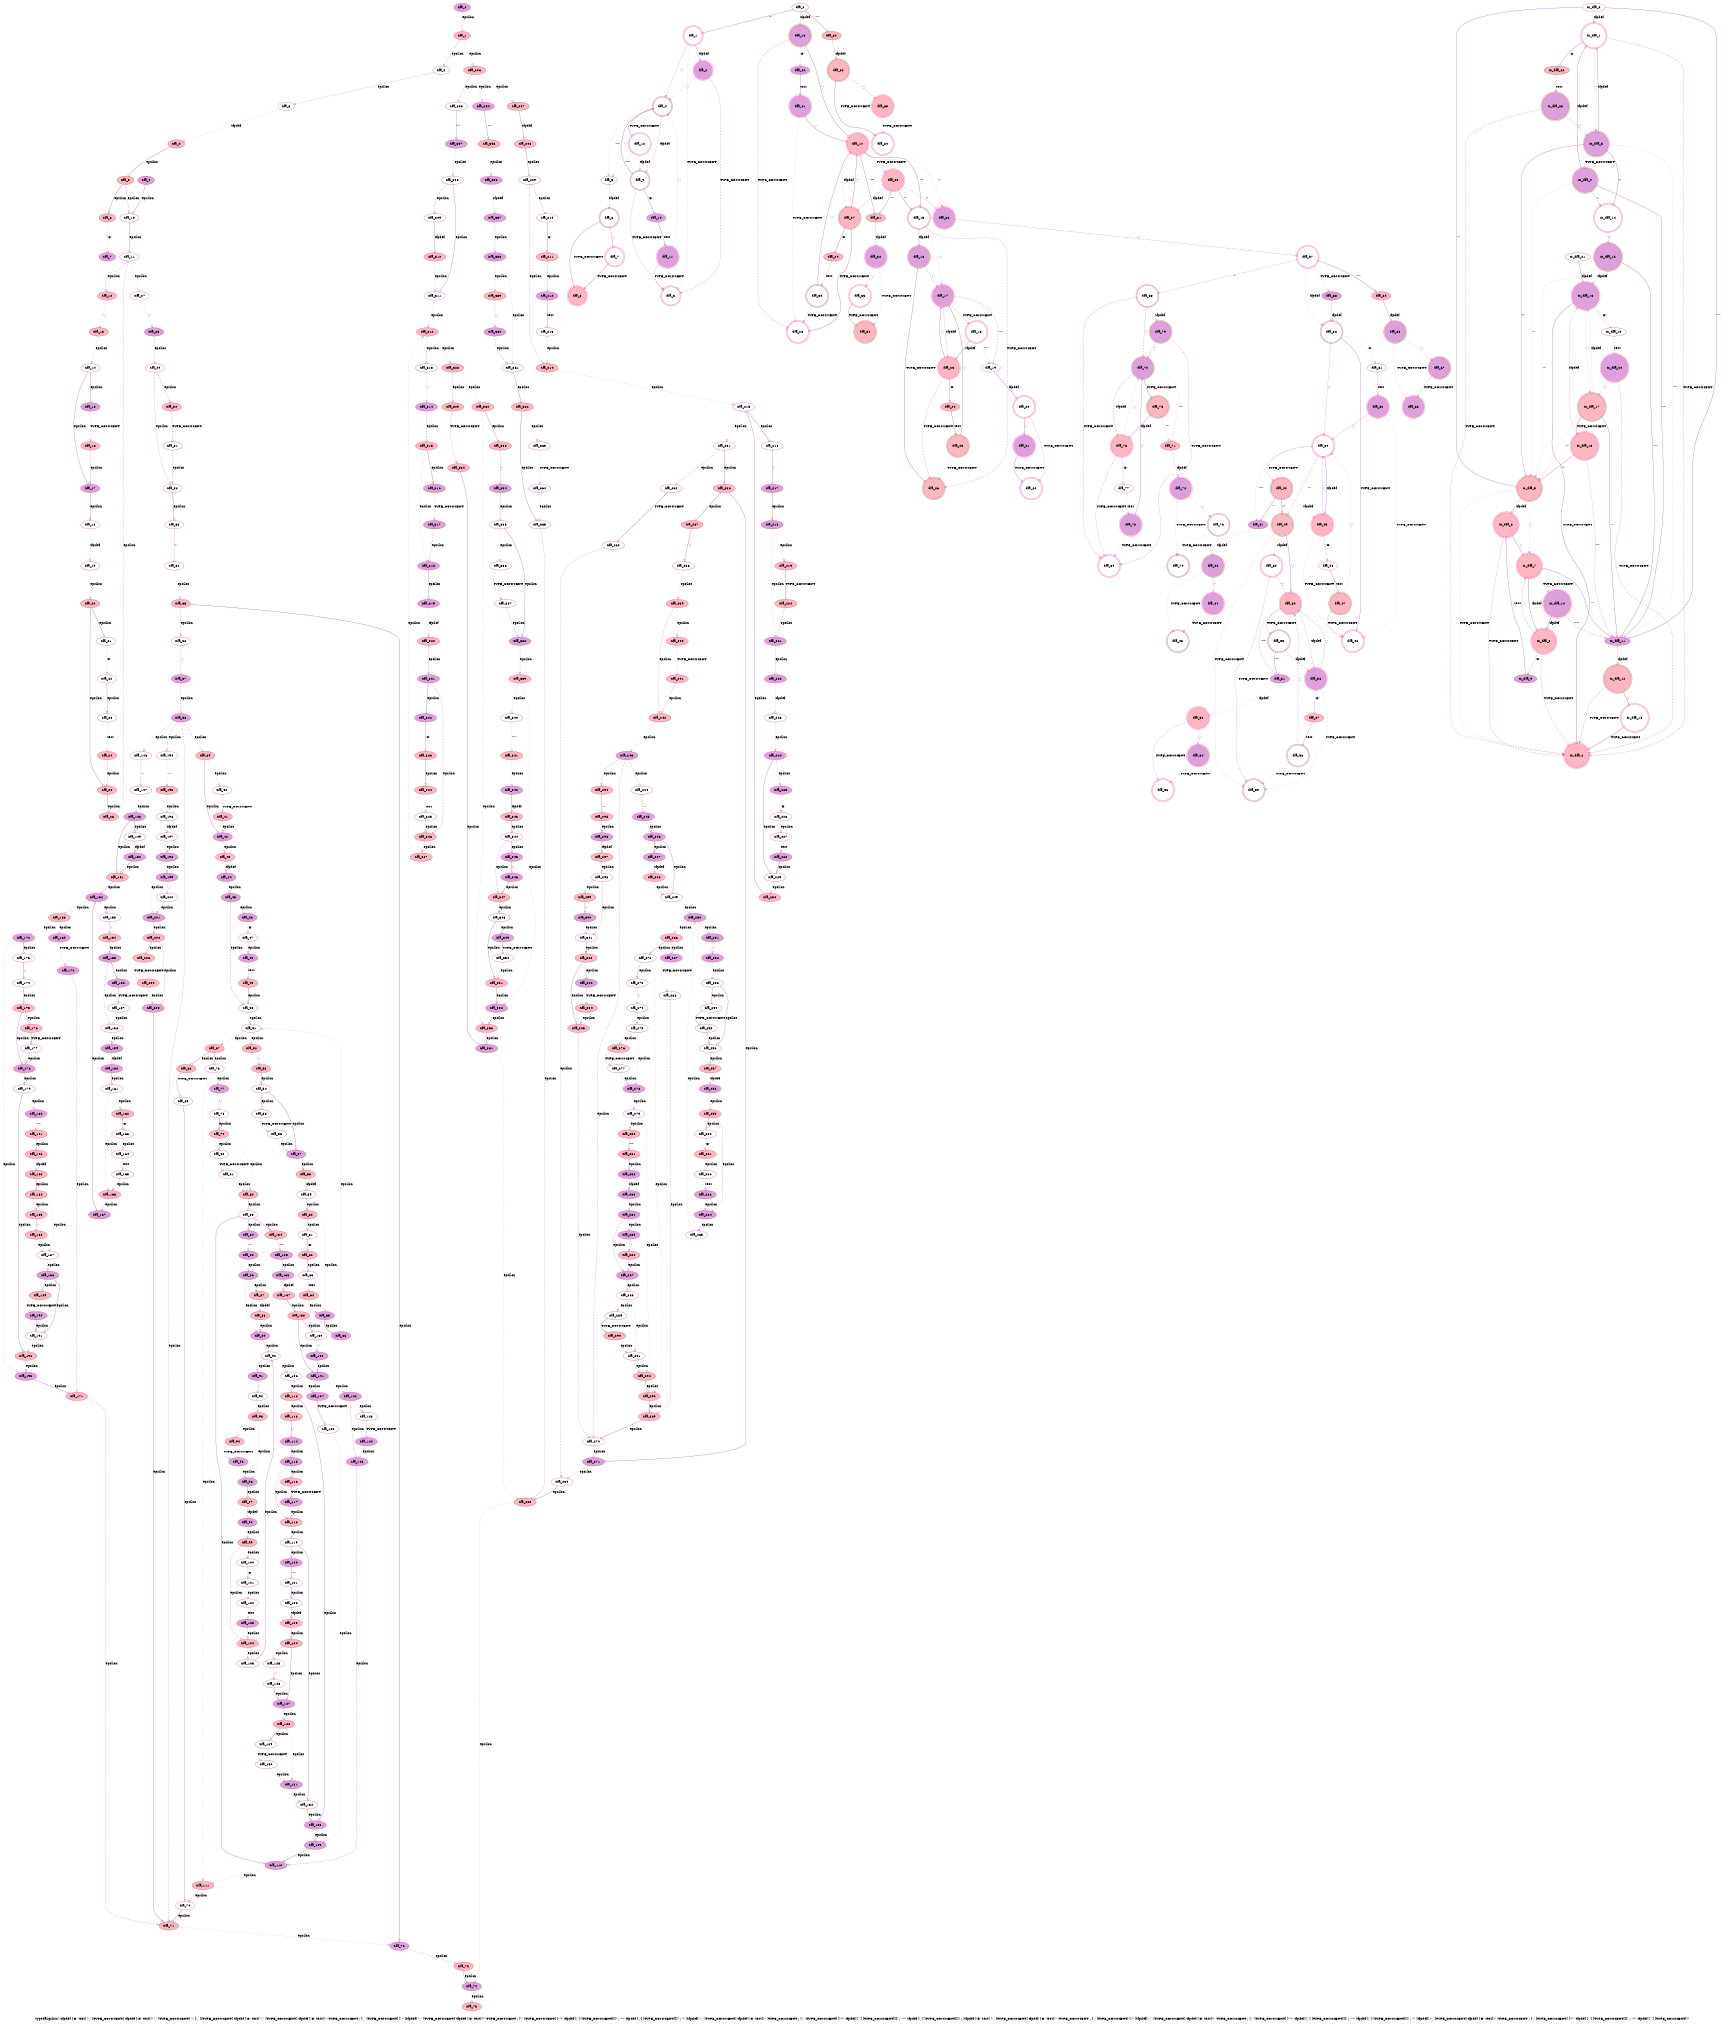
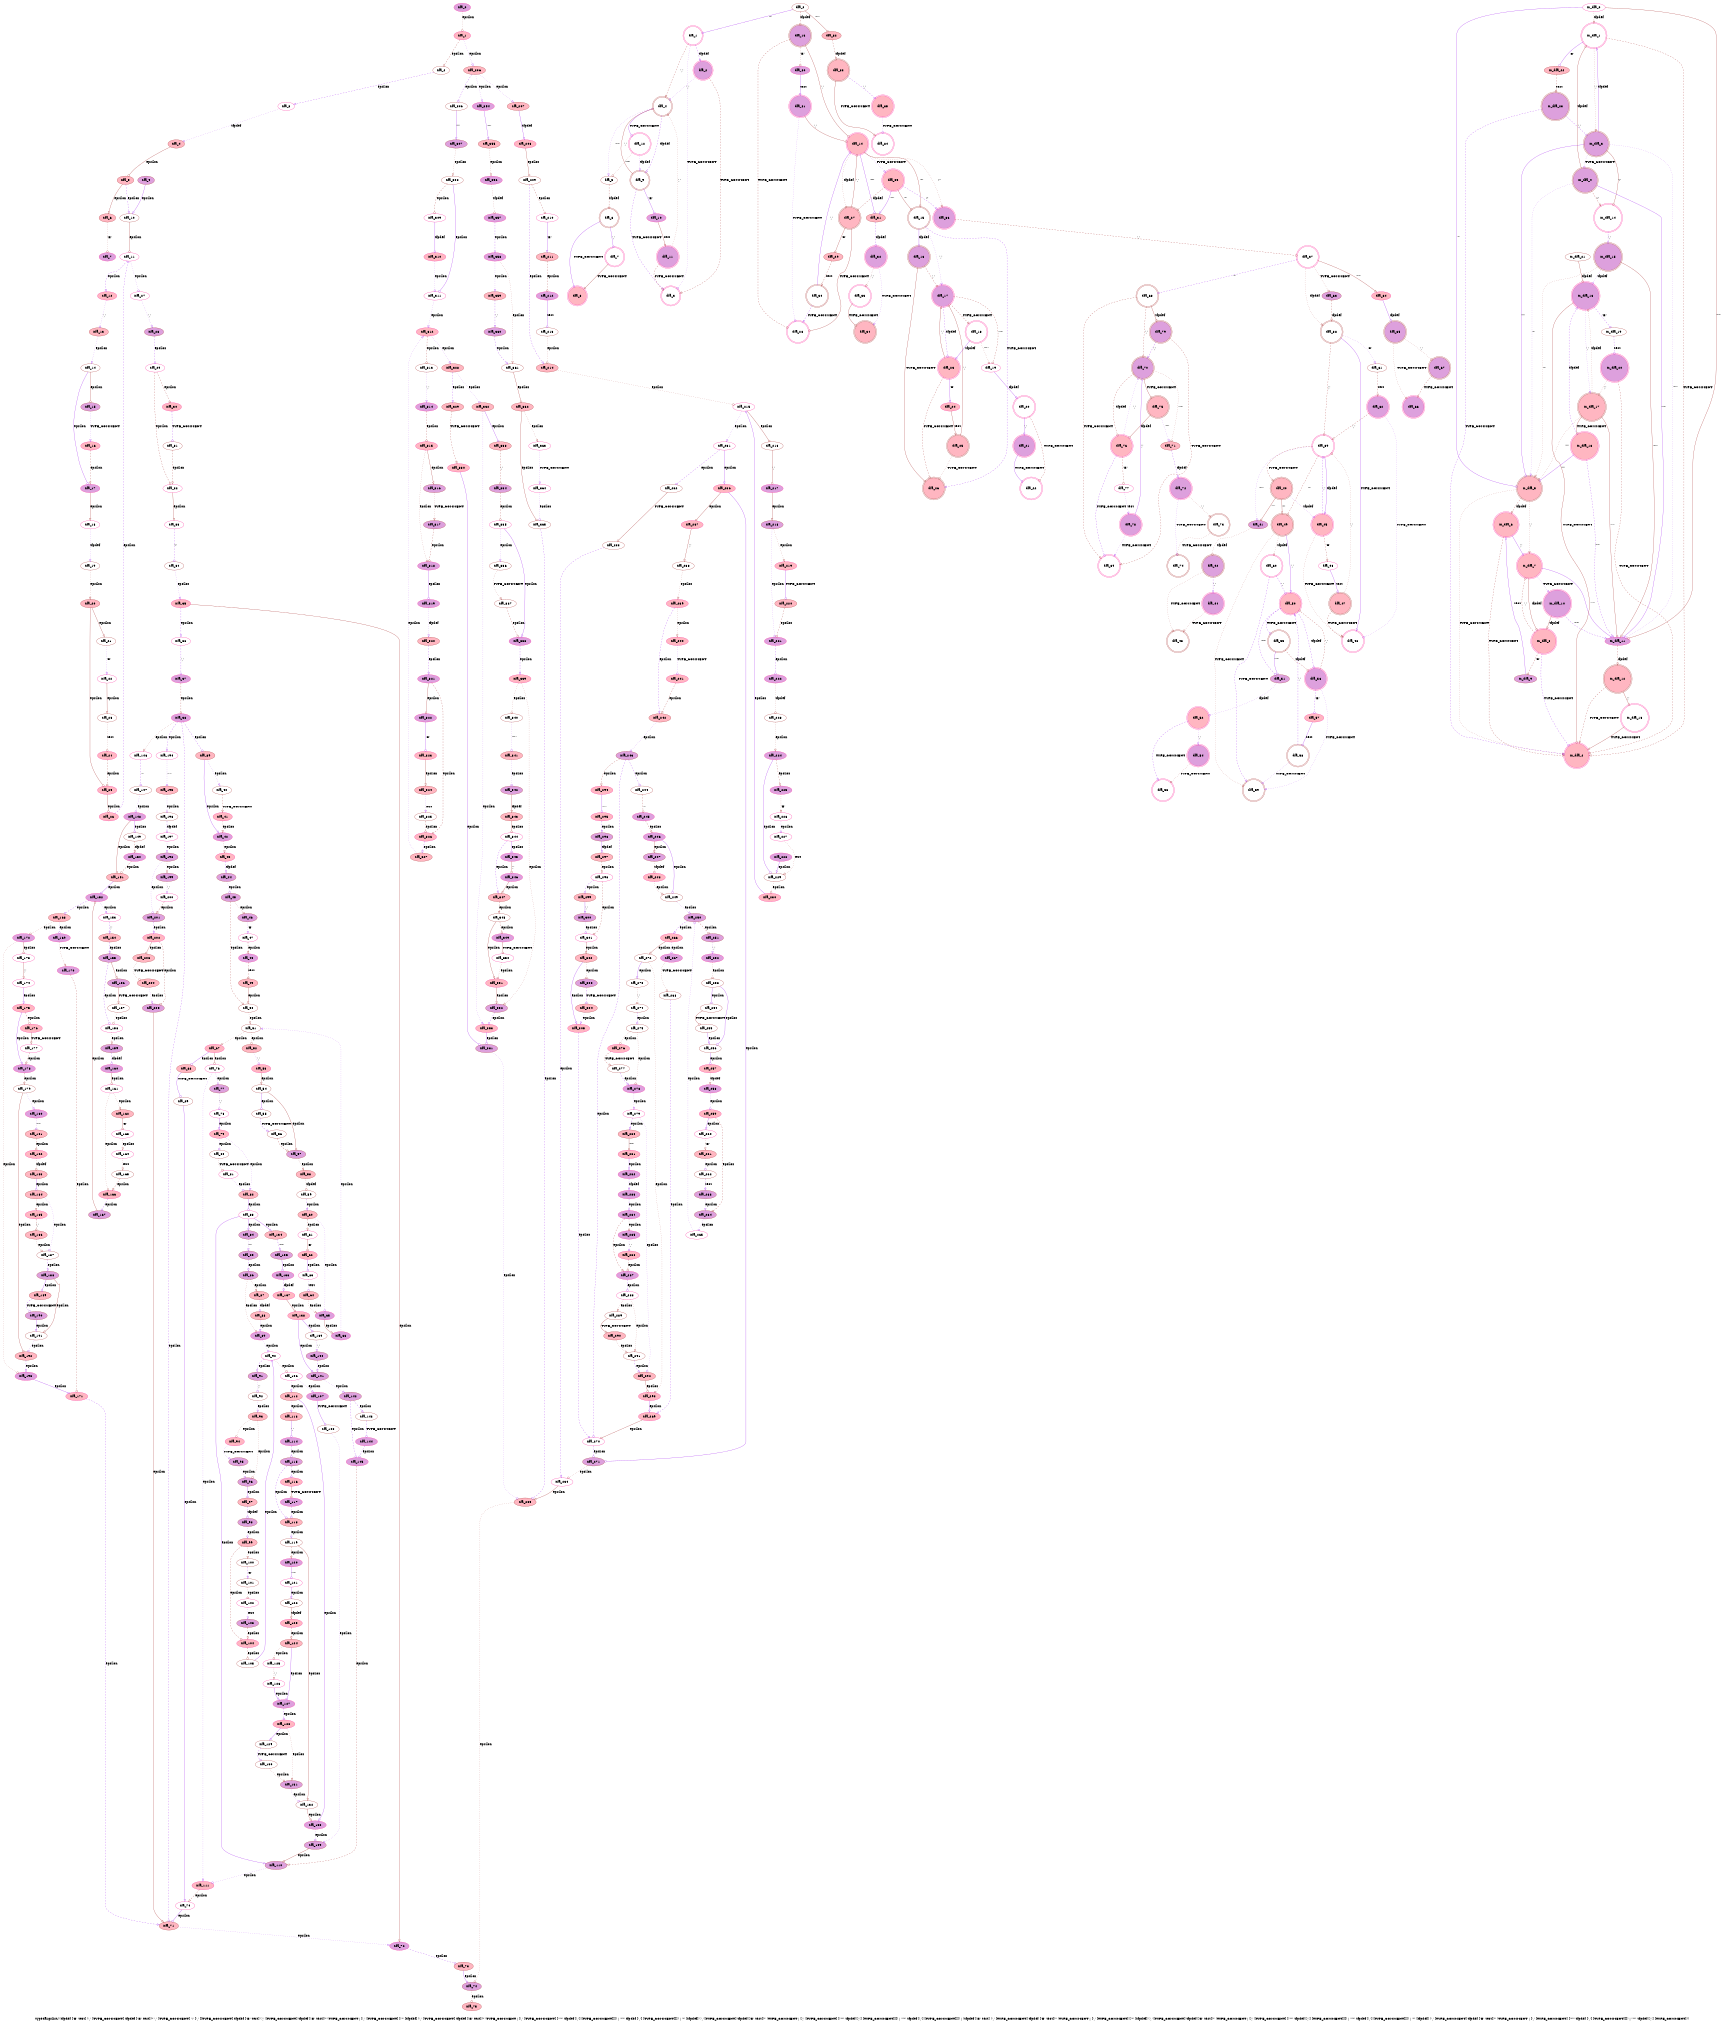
edge "dfa_68" -> "dfa_79": style dotted -> solid
edge "dfa_75" -> "dfa_76": color purple -> brown
edge "dfa_76" -> "dfa_77": color purple -> brown
edge "nfa_227" -> "nfa_228": now "nfa_227" -> "nfa_229"
